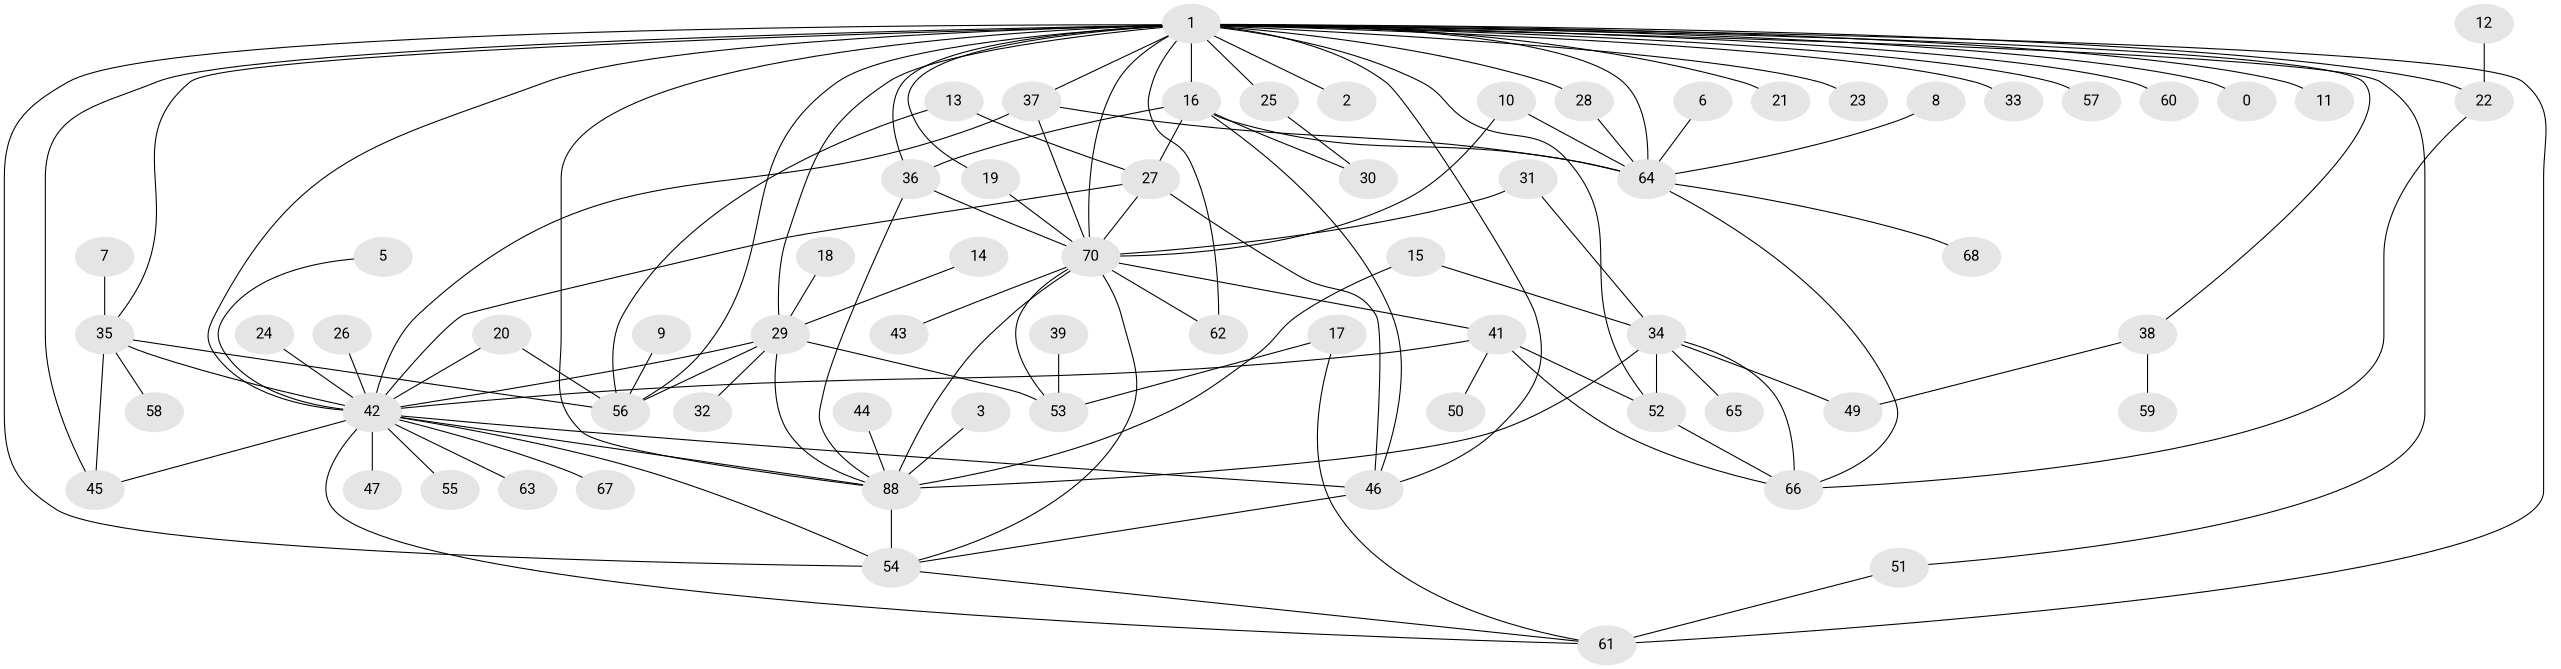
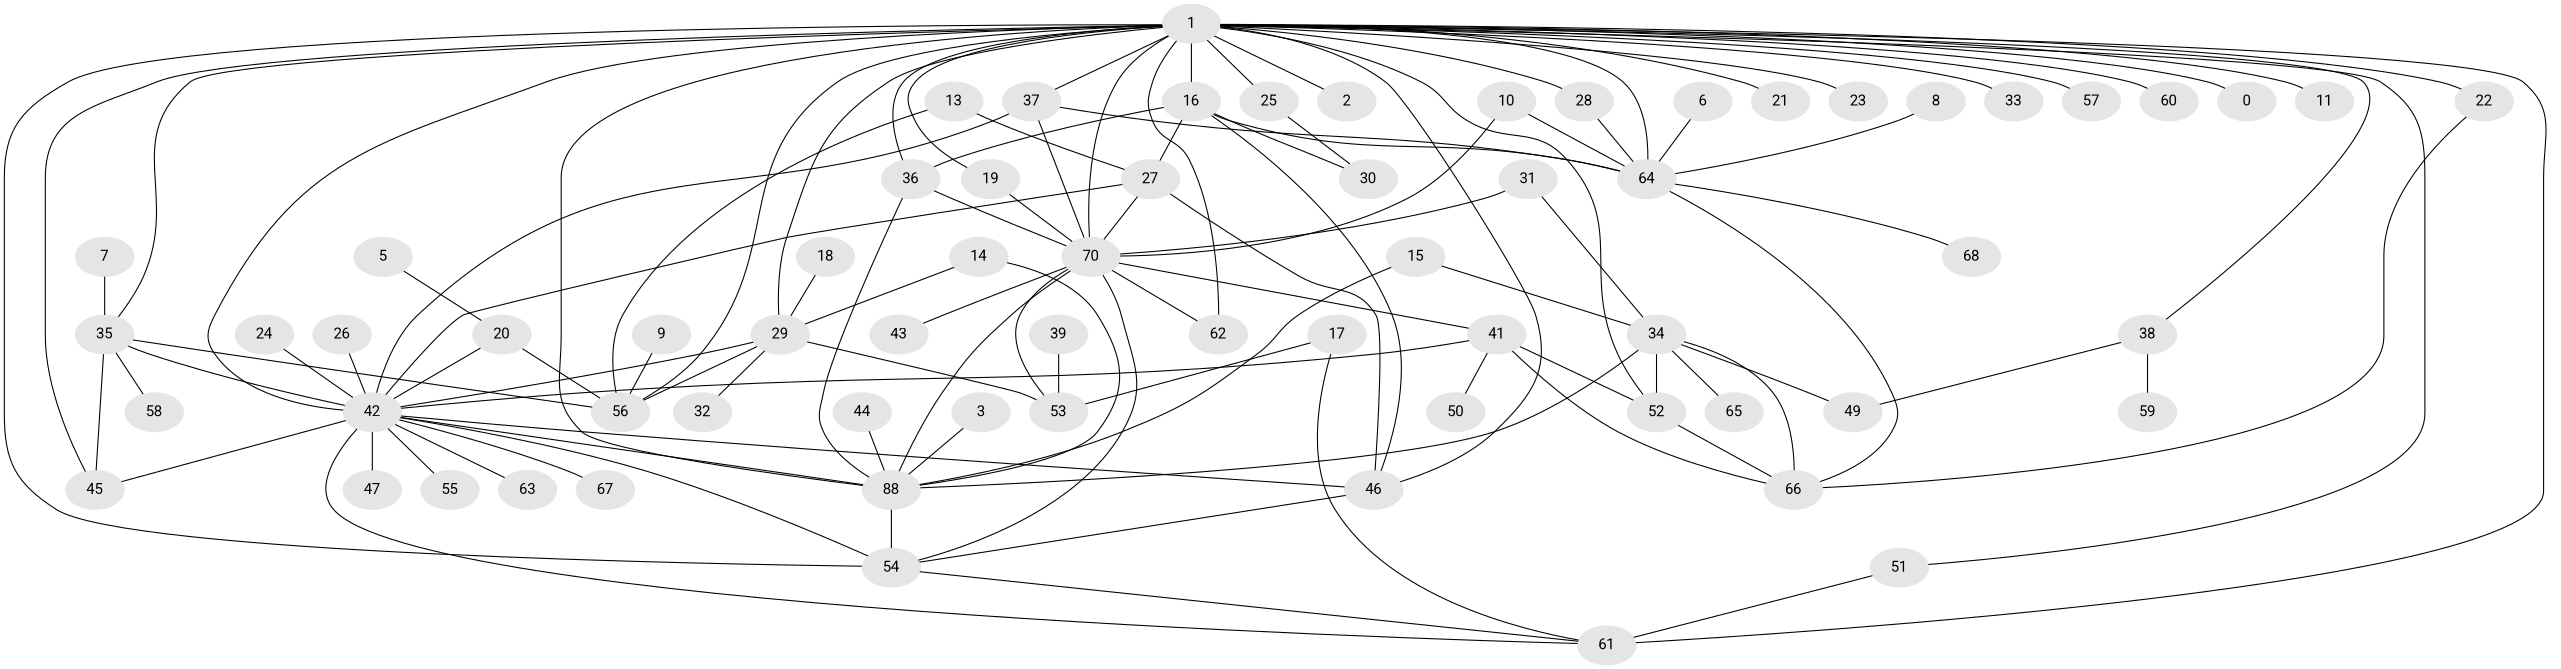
node "12": removed
edge "5" -- "42": now "5" -- "20"
edge "29" -- "88": now "14" -- "88"
